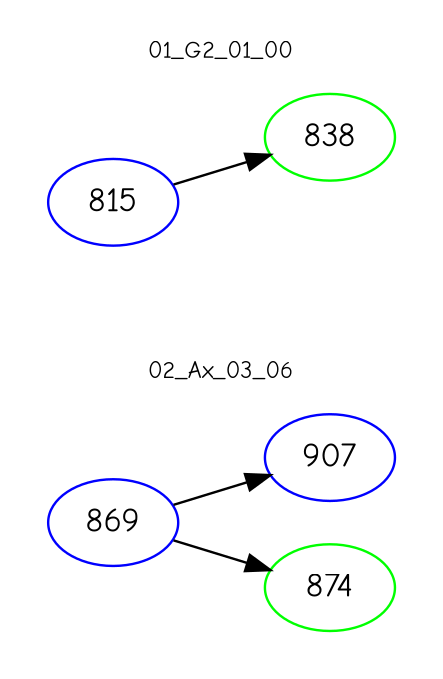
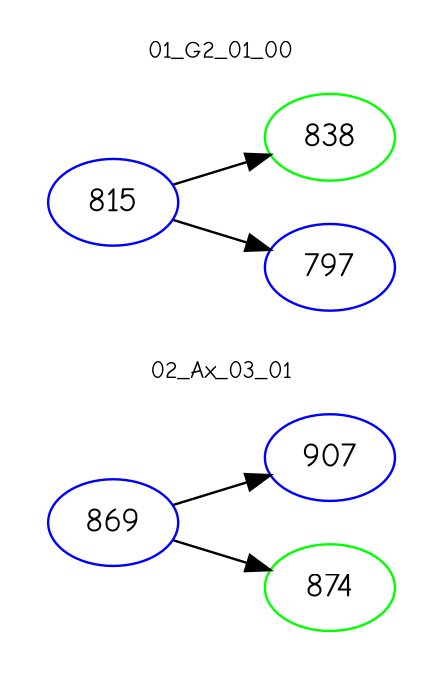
node "797": added
cluster "02_Ax_03_06": label "02_Ax_03_06" -> "02_Ax_03_01"
